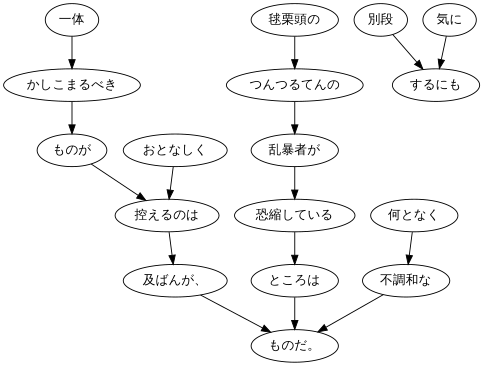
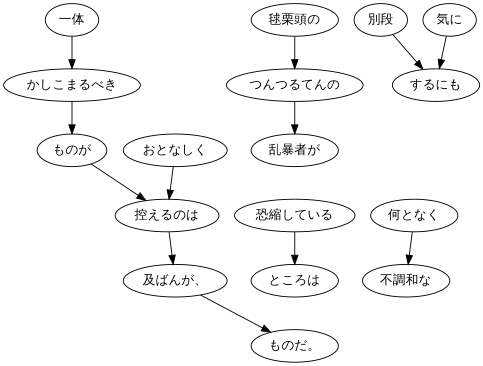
edge "乱暴者が" -> "恐縮している": removed
edge "ところは" -> "ものだ。": removed
edge "不調和な" -> "ものだ。": removed
